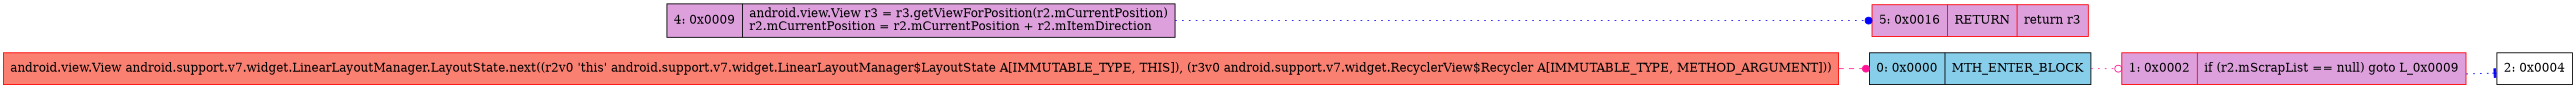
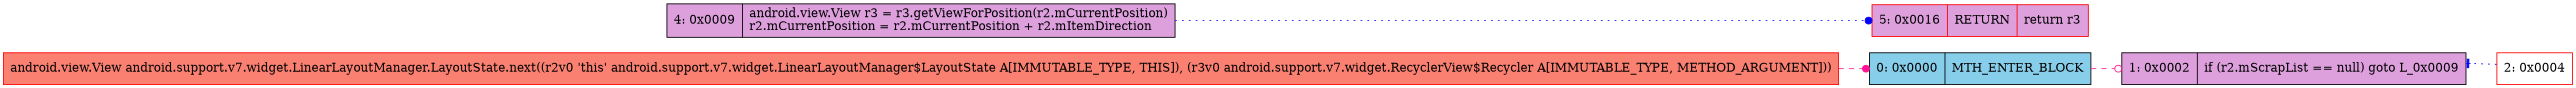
edge "0: 0x0000" -> "1: 0x0002": style dotted -> dashed
node "1: 0x0002": color red -> black
node "2: 0x0004": color black -> red
edge "1: 0x0002" -> "2: 0x0004": reversed
